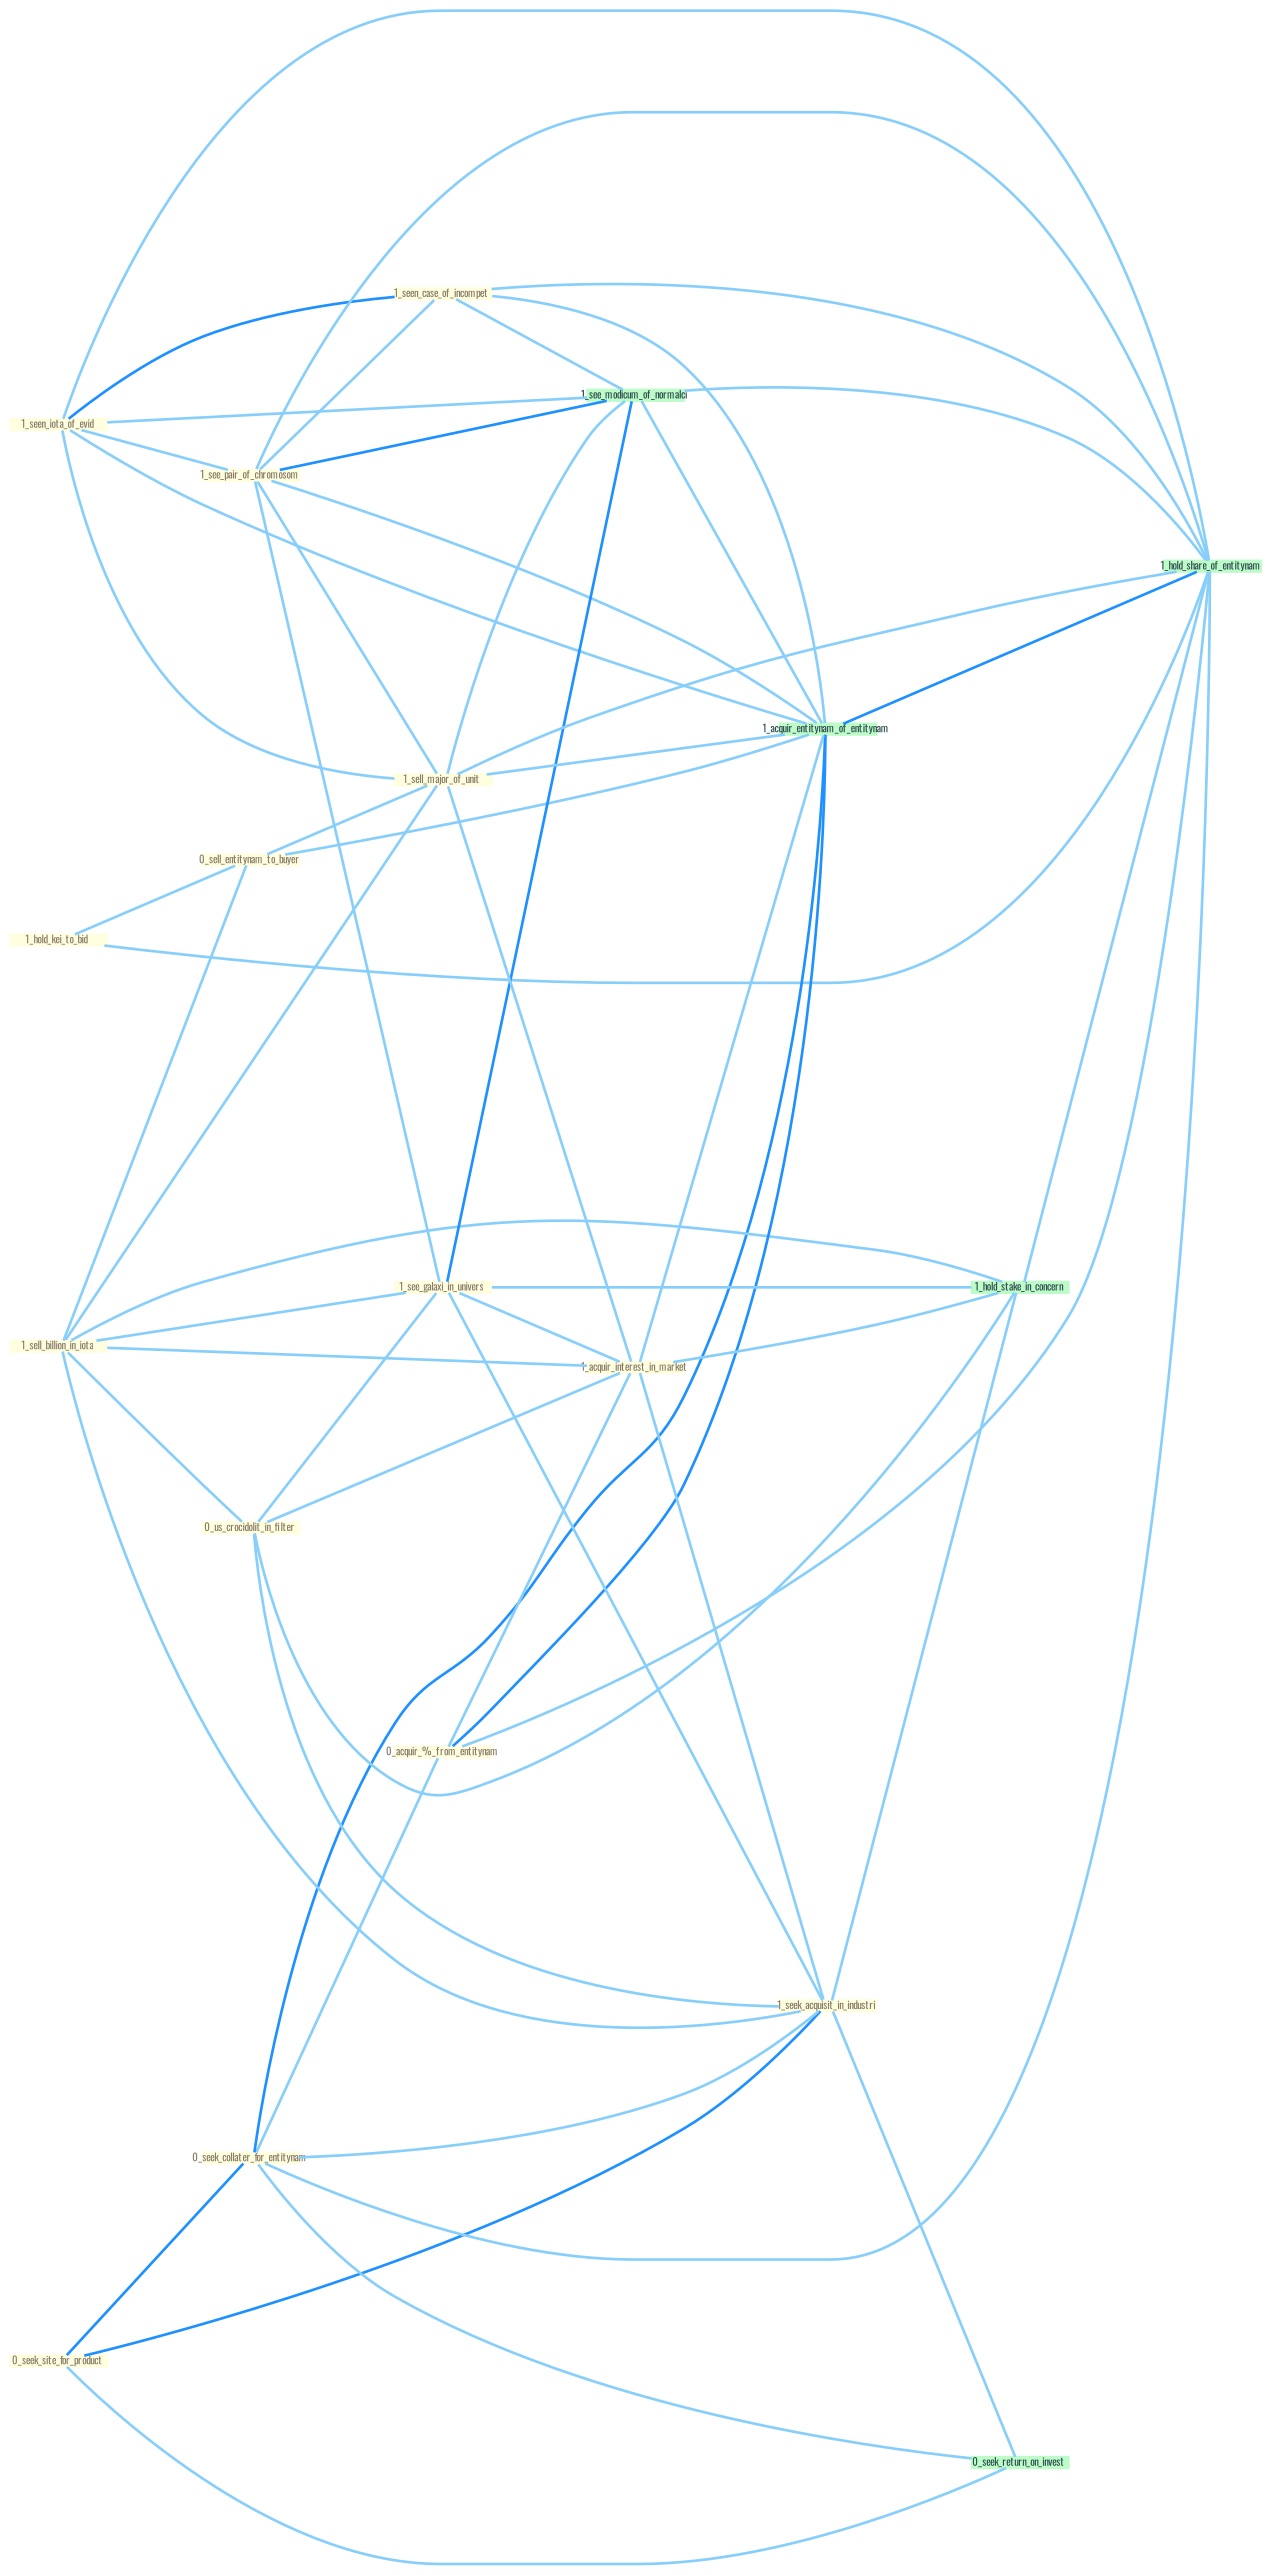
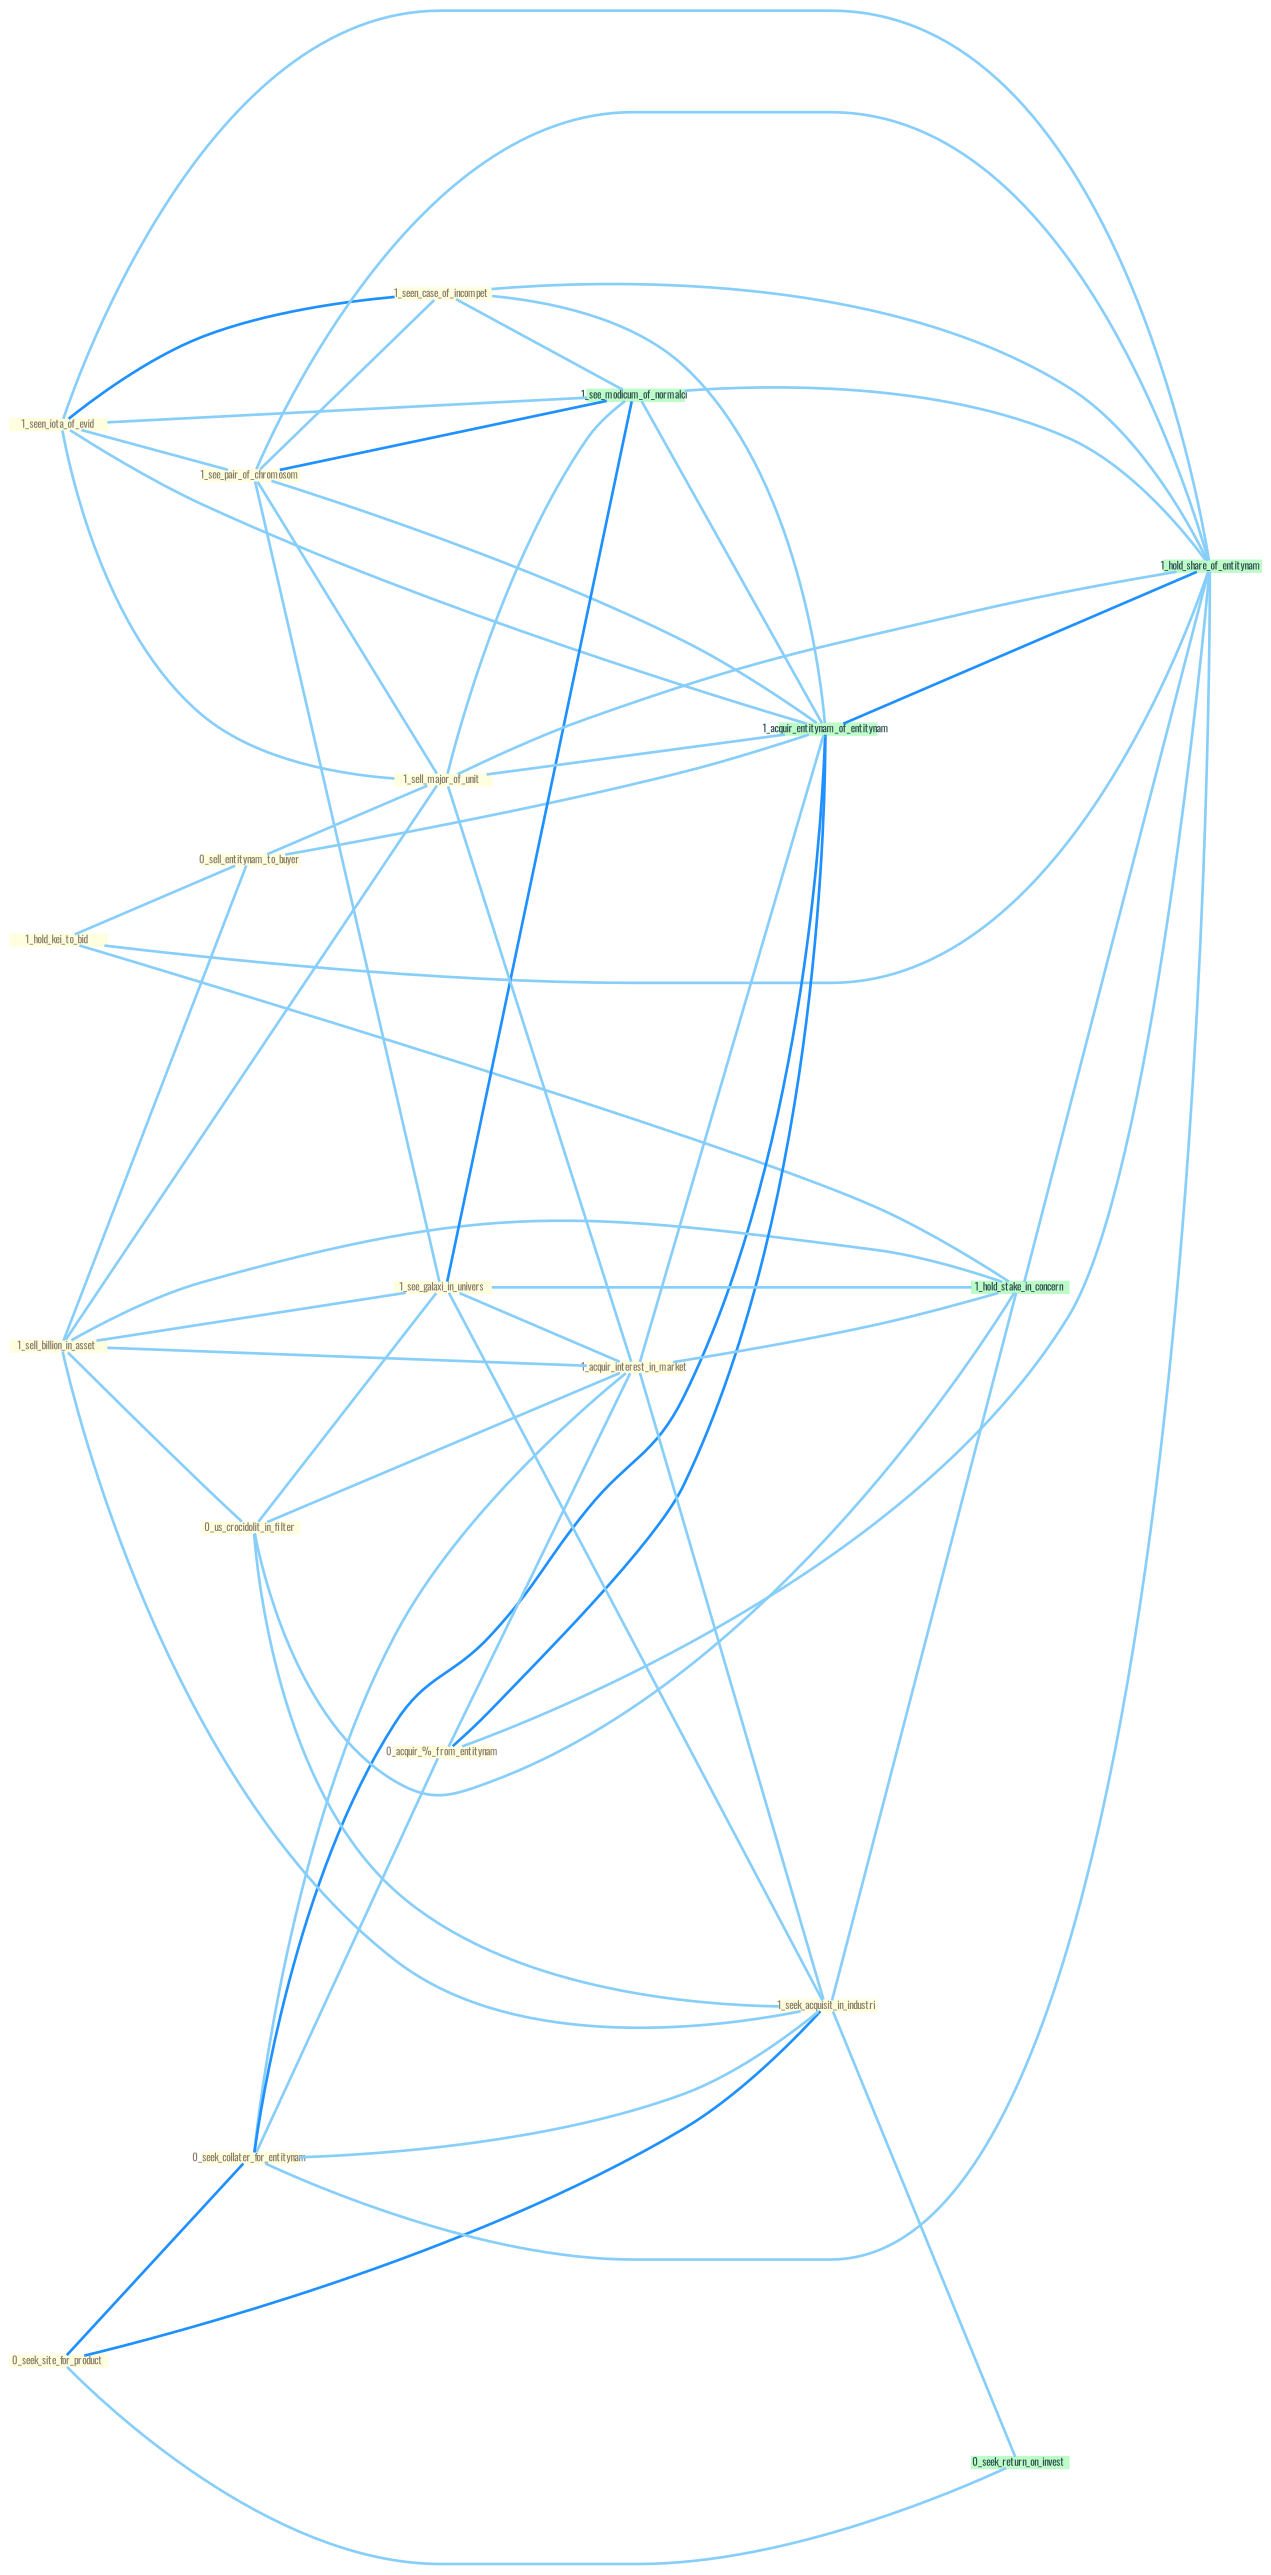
edge "1_hold_kei_to_bid" -- "1_hold_stake_in_concern": added
node "1_sell_billion_in_iota": label "1_sell_billion_in_iota" -> "1_sell_billion_in_asset"
edge "0_seek_collater_for_entitynam" -- "0_seek_return_on_invest": now "0_seek_collater_for_entitynam" -- "1_acquir_interest_in_market"
